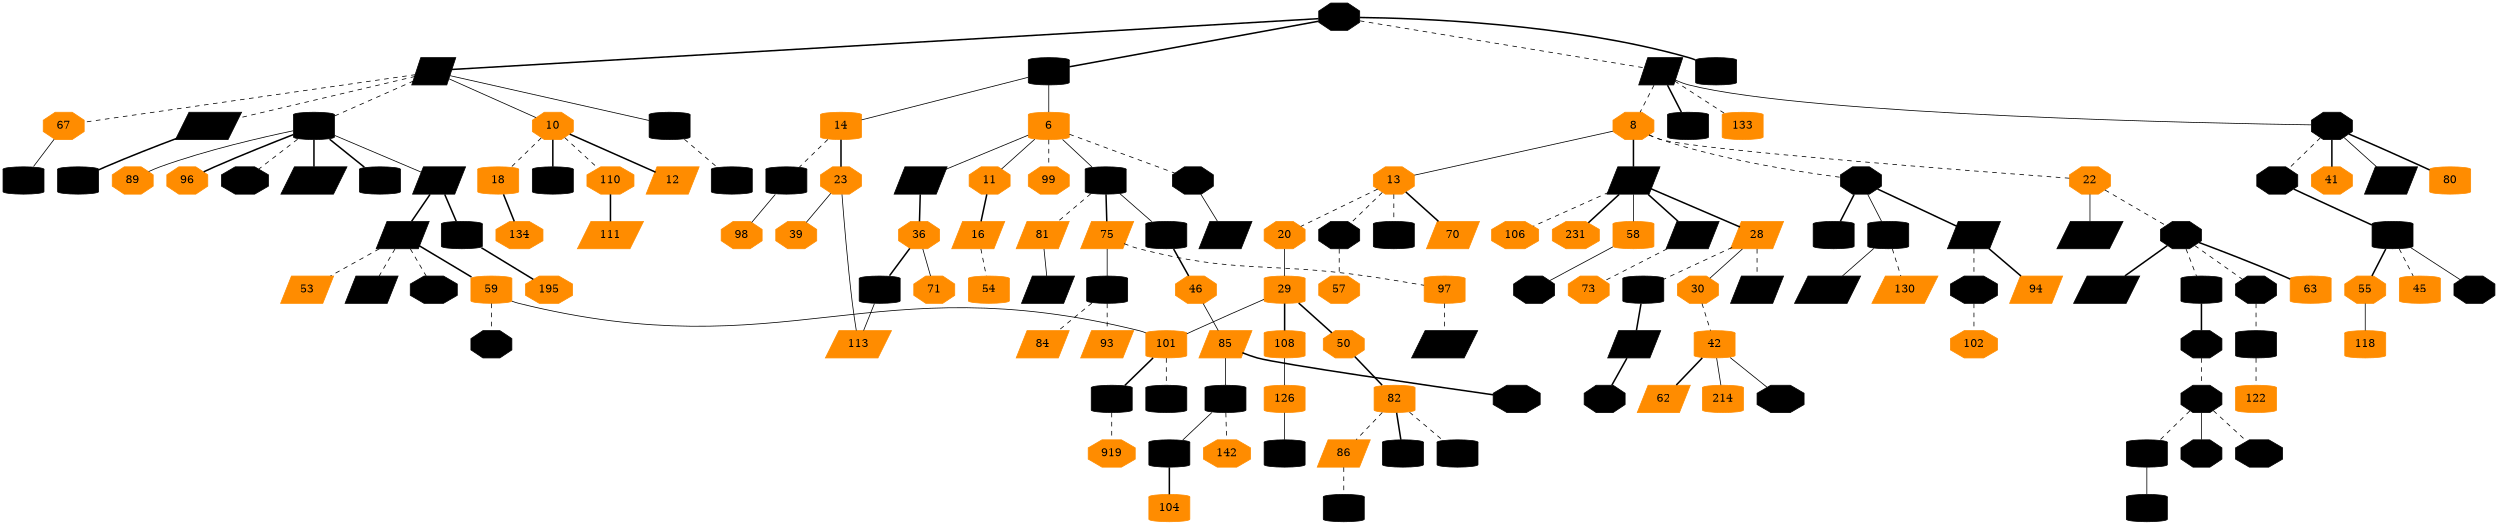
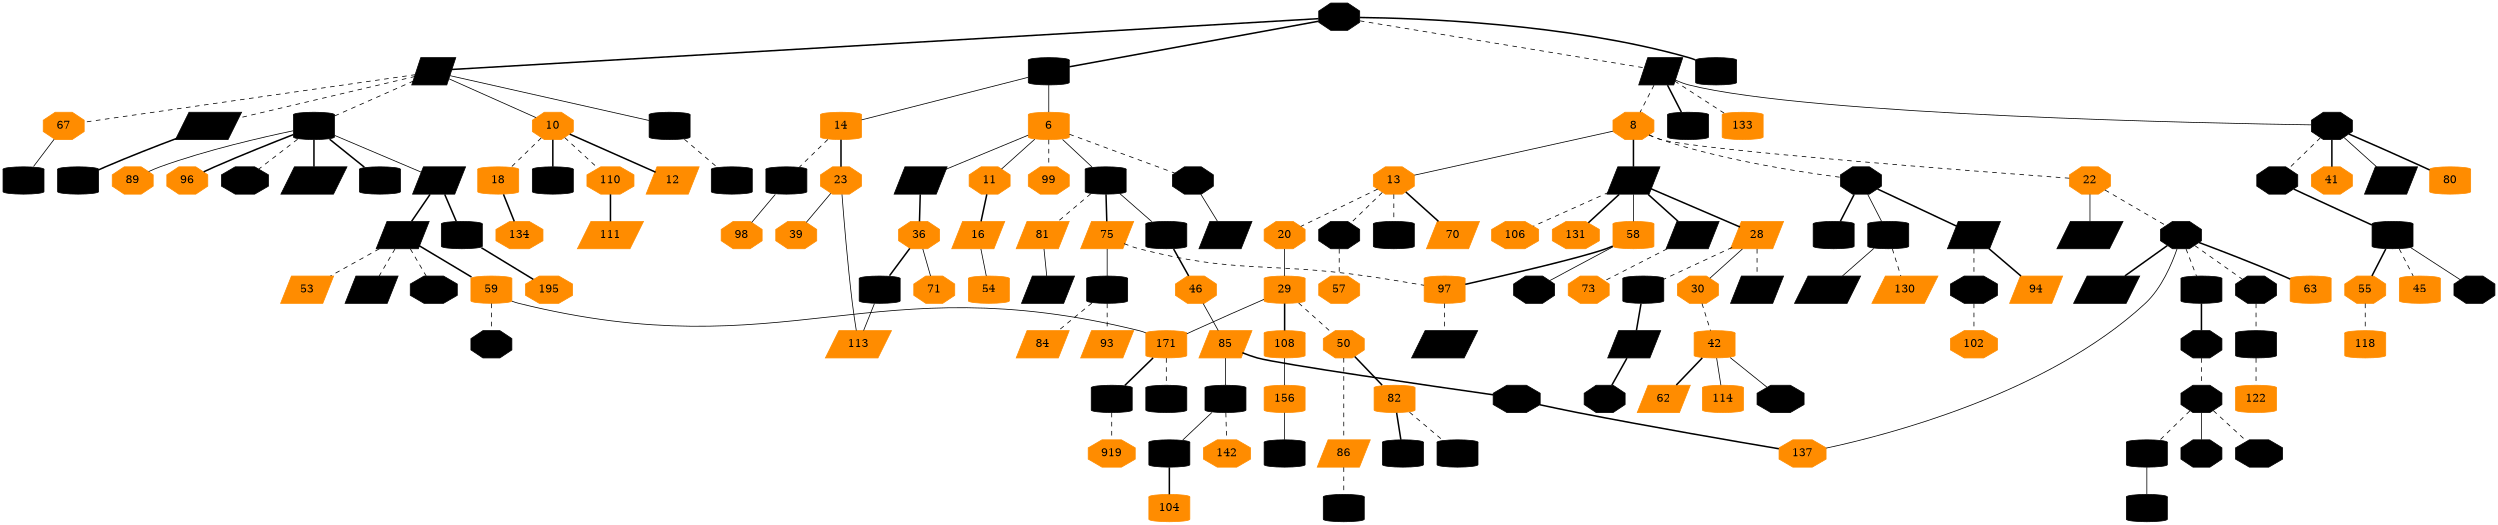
node "231": label "231" -> "131"
edge "16" -- "54": style dashed -> solid
edge "58" -- "97": added
edge "55" -- "118": style solid -> dashed
edge "29" -- "50": style bold -> dashed
node "101": label "101" -> "171"
node "126": label "126" -> "156"
node "214": label "214" -> "114"
edge "82" -- "86": now "50" -- "86"
node "137": added
